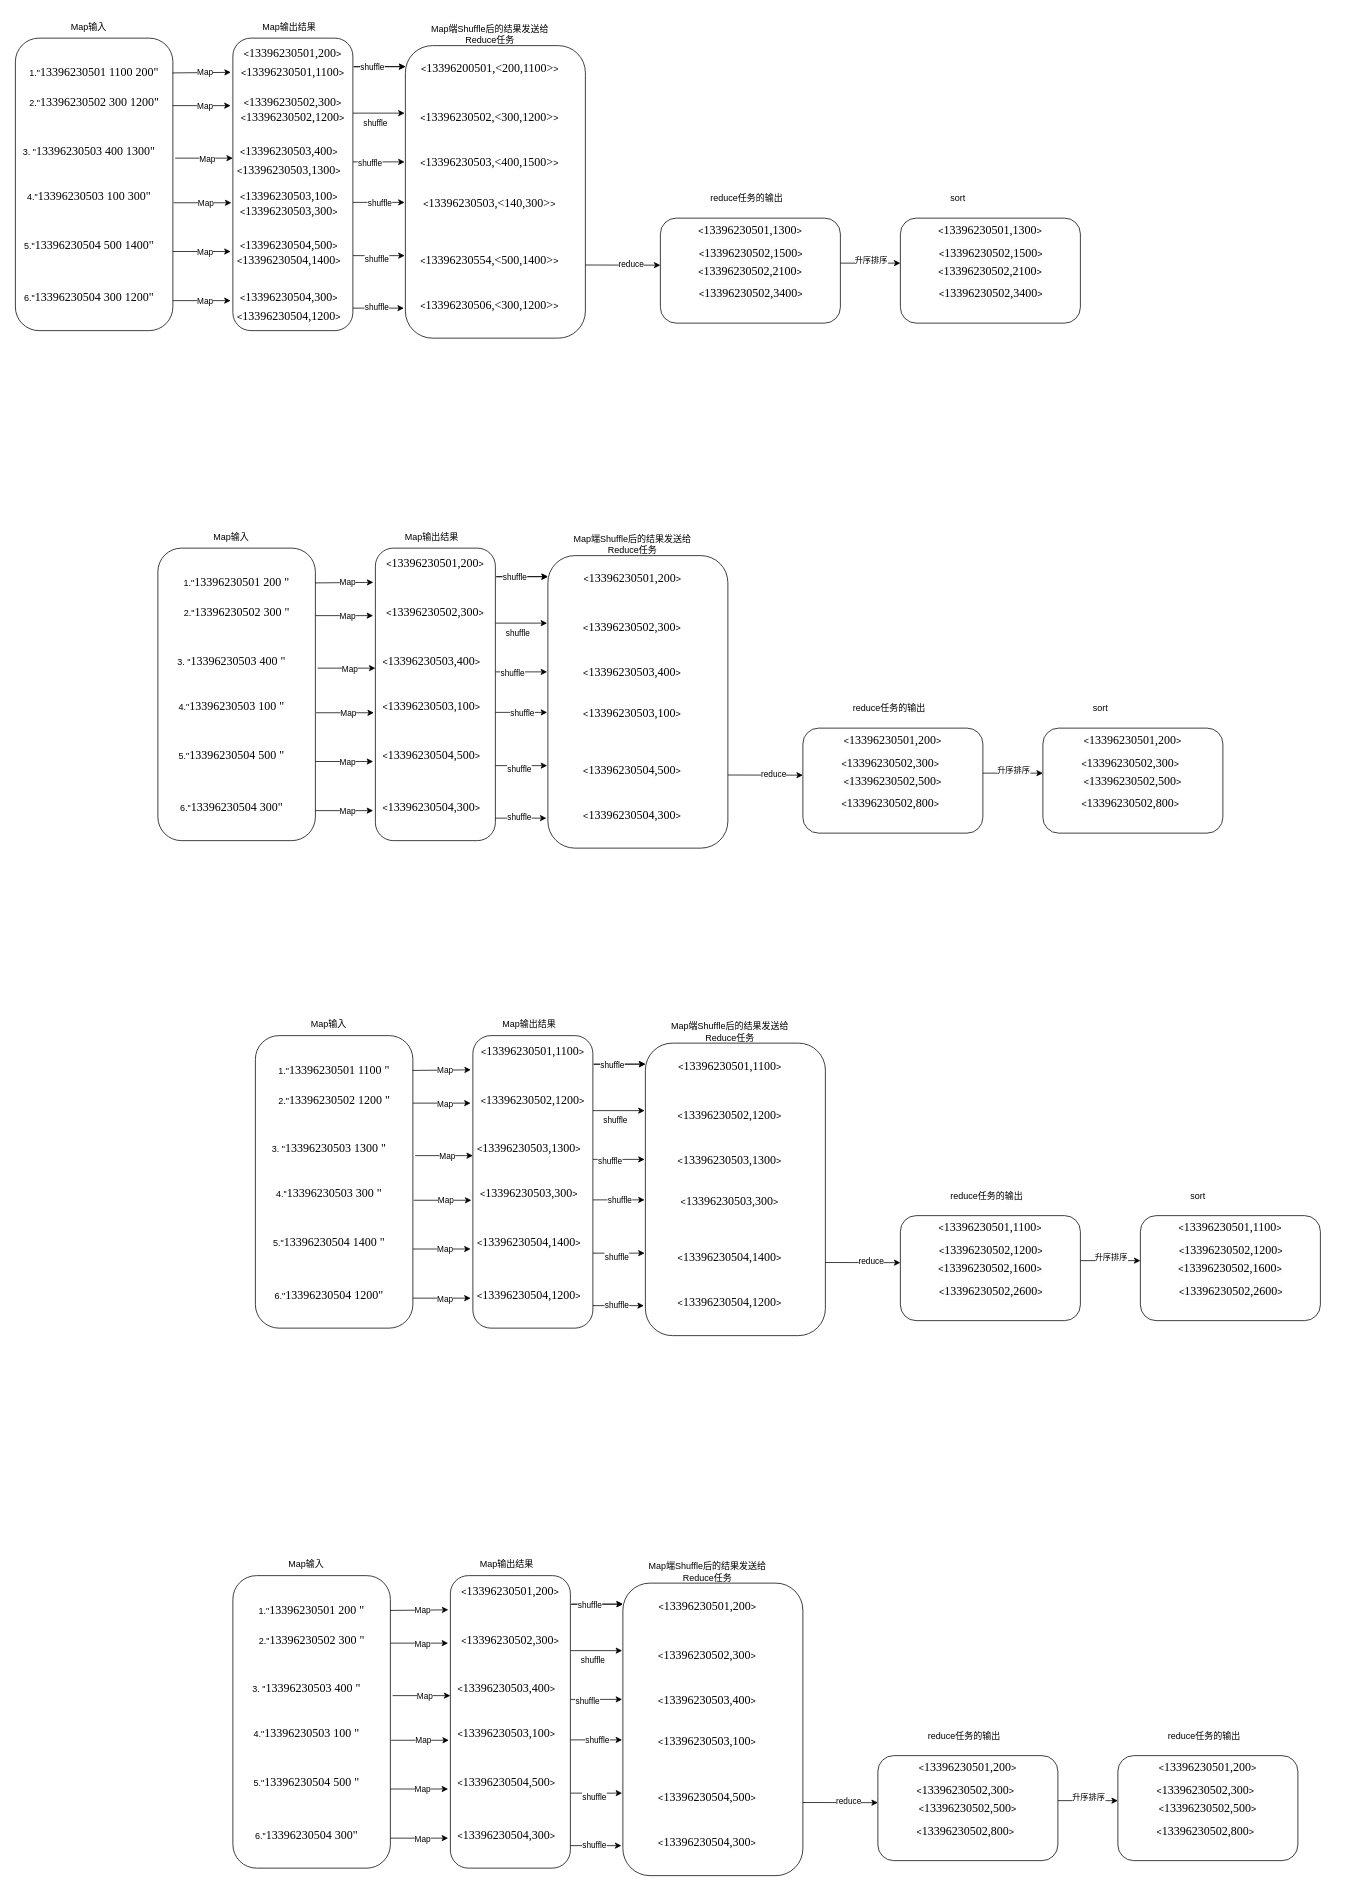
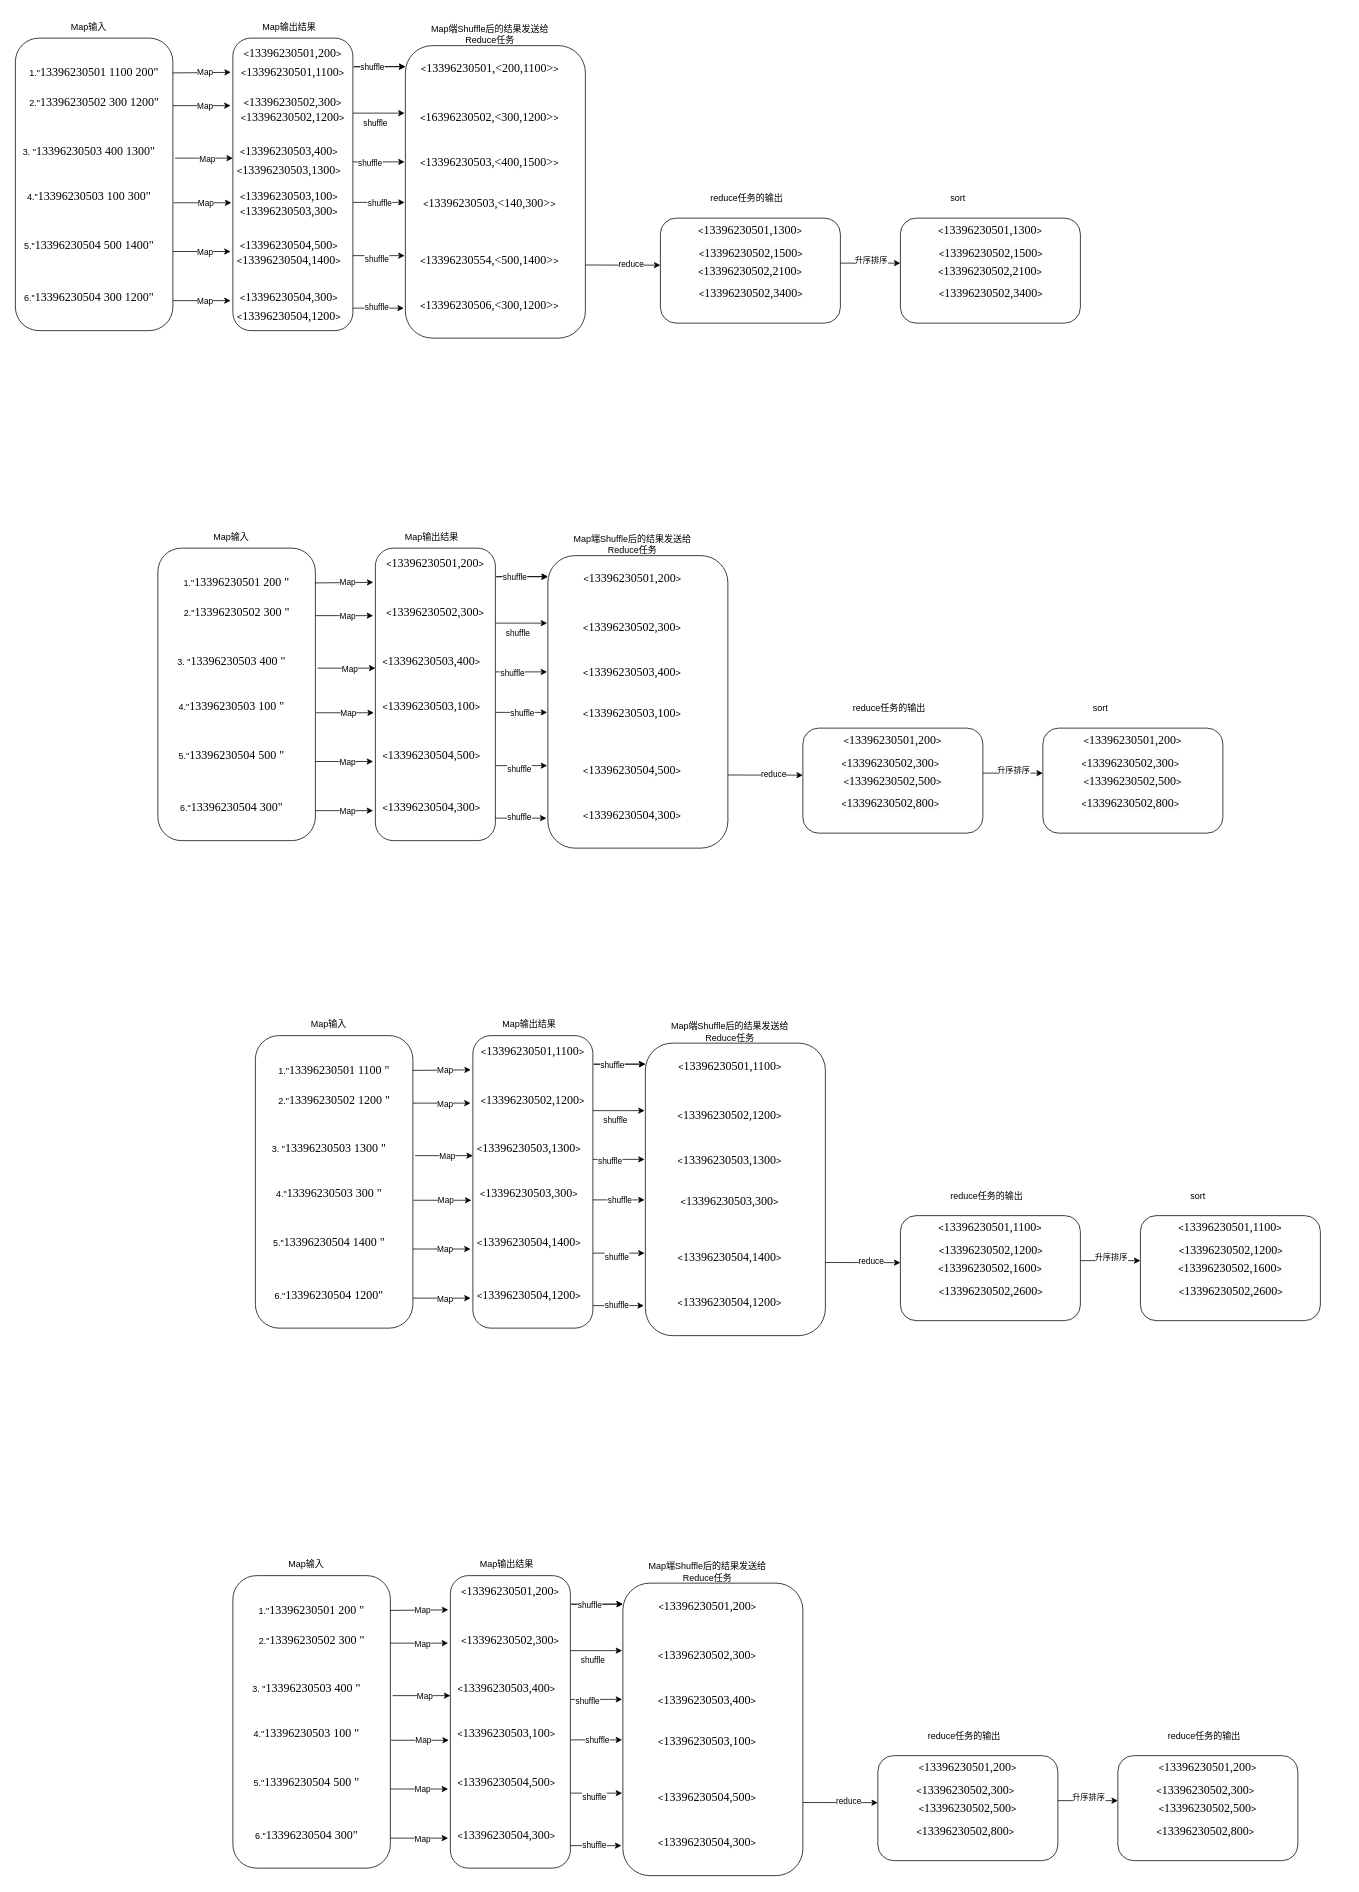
node "<13396200501,<200,1100>>": label "<13396200501,<200,1100>>" -> "<13396230501,<200,1100>>"
node "<13396230502,<300,1200>>": label "<13396230502,<300,1200>>" -> "<16396230502,<300,1200>>"
